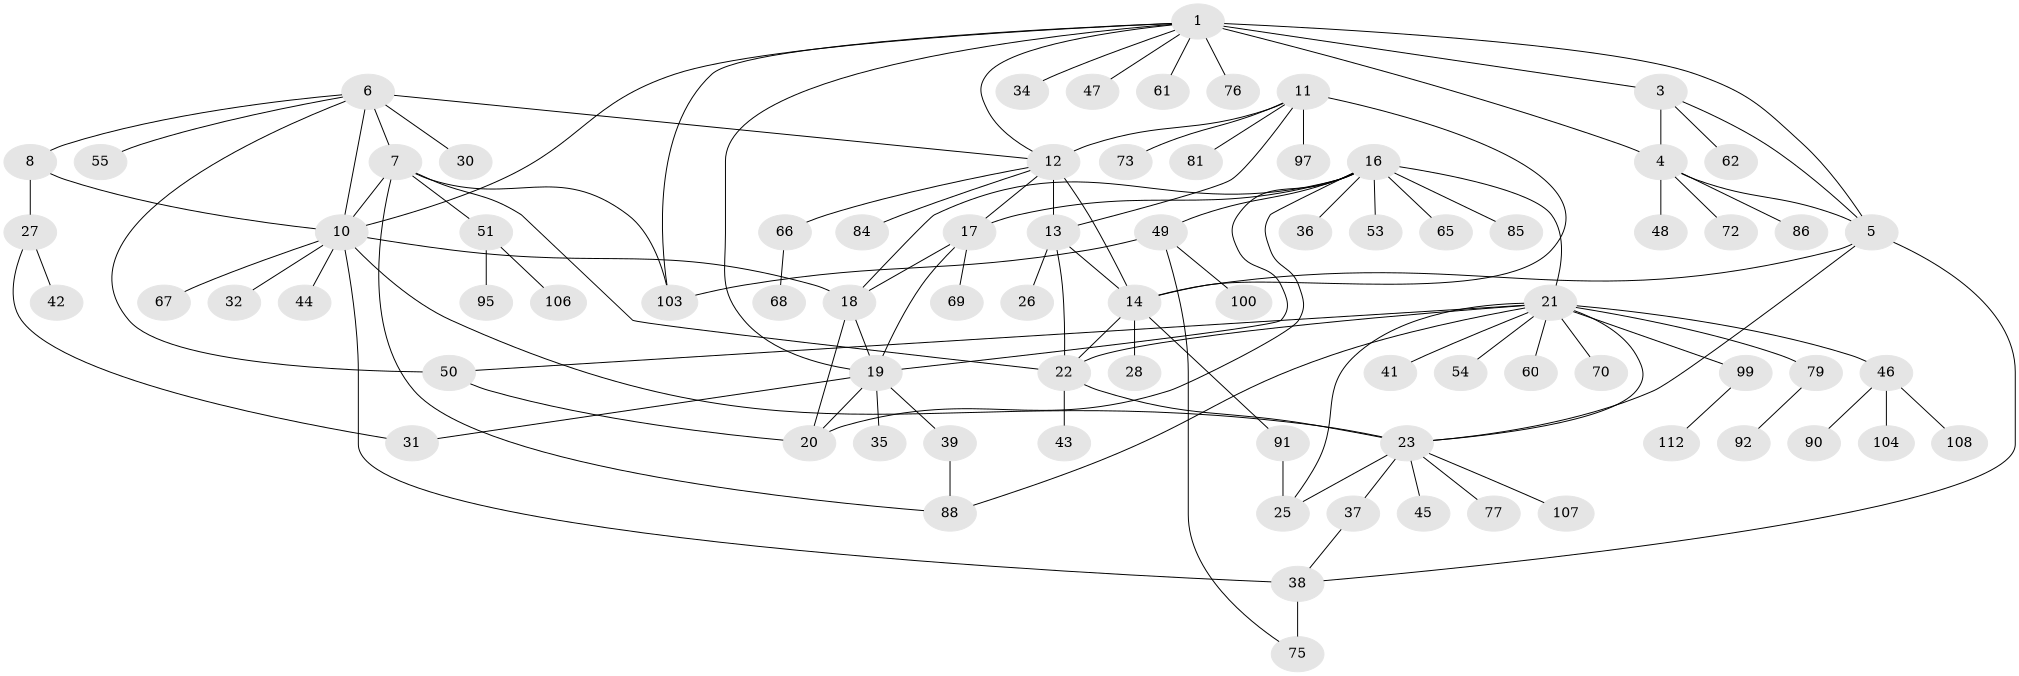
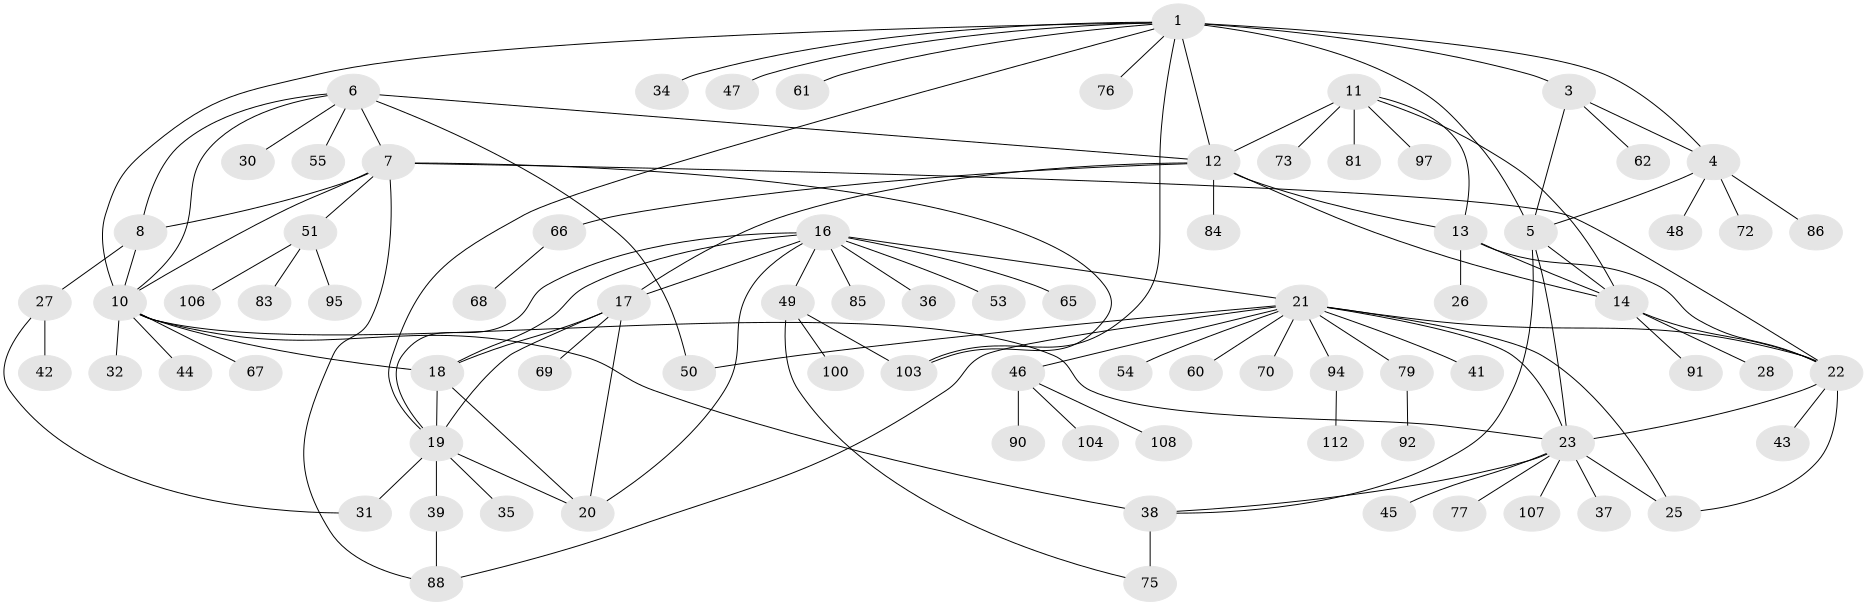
edge "7" -- "8": added
node "83": added
node "99": label "99" -> "94"
edge "50" -- "20": now "17" -- "20"
edge "91" -- "25": now "22" -- "25"
edge "37" -- "38": now "23" -- "38"
